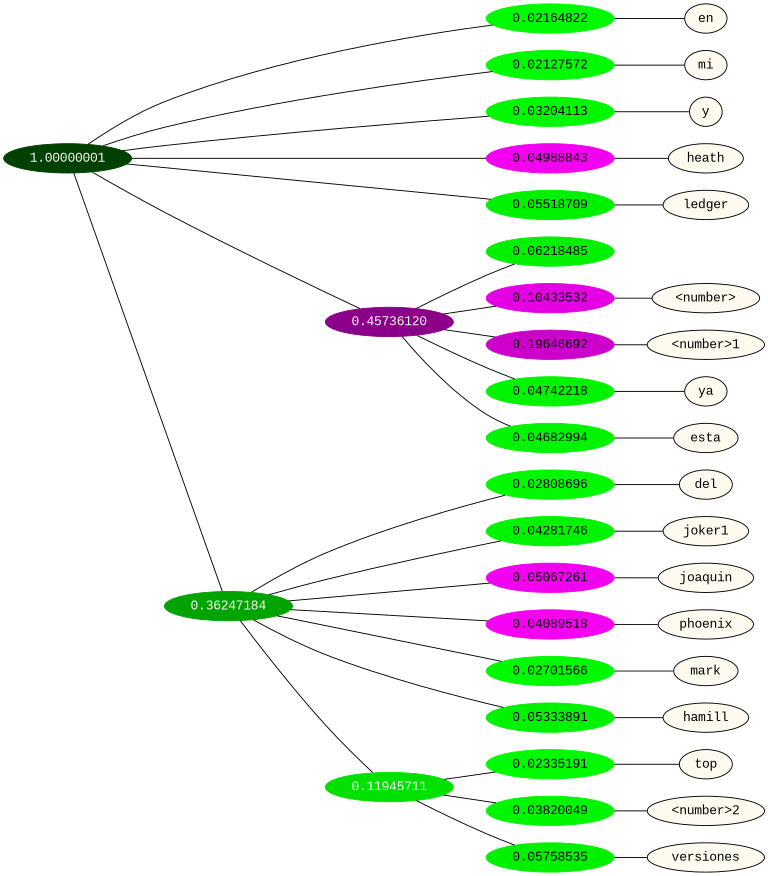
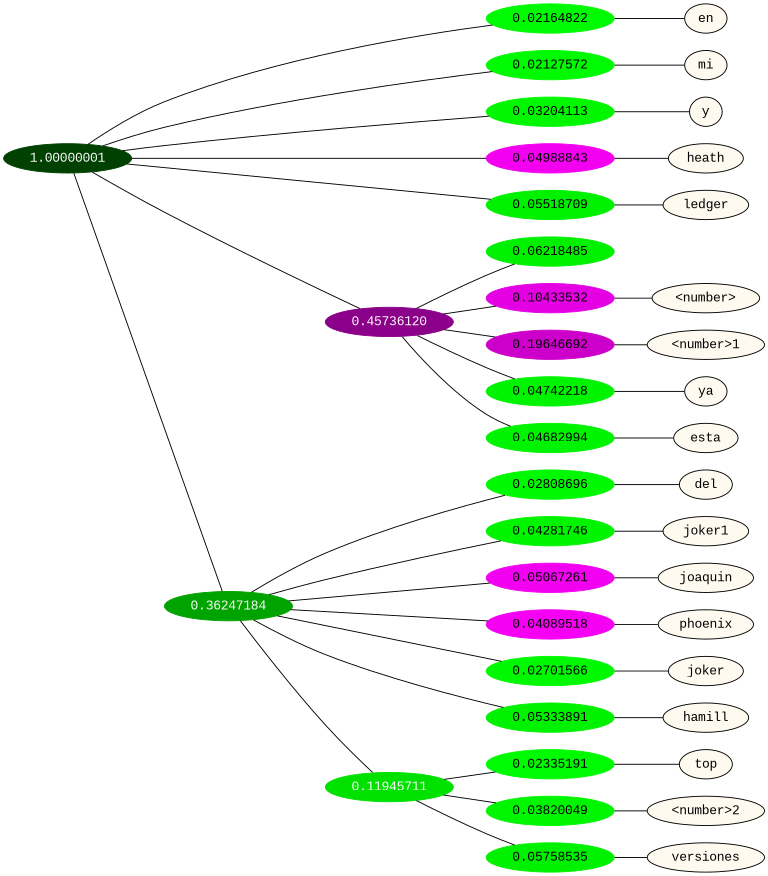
node "mark": label "mark" -> "joker"
